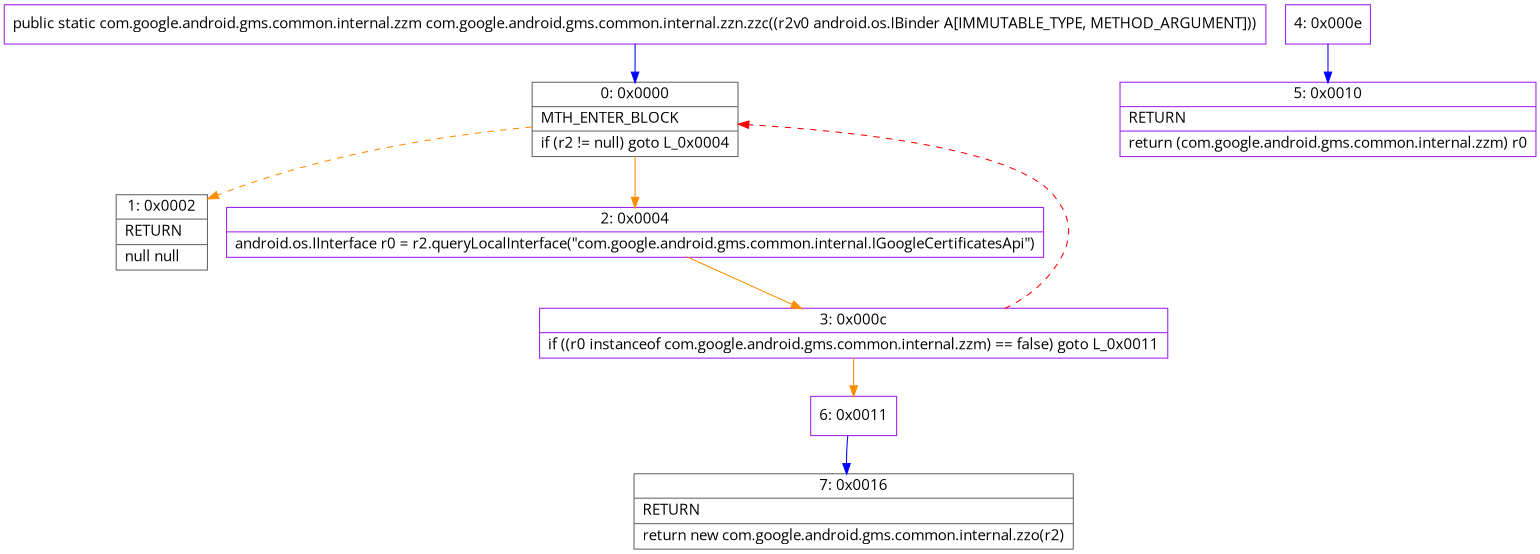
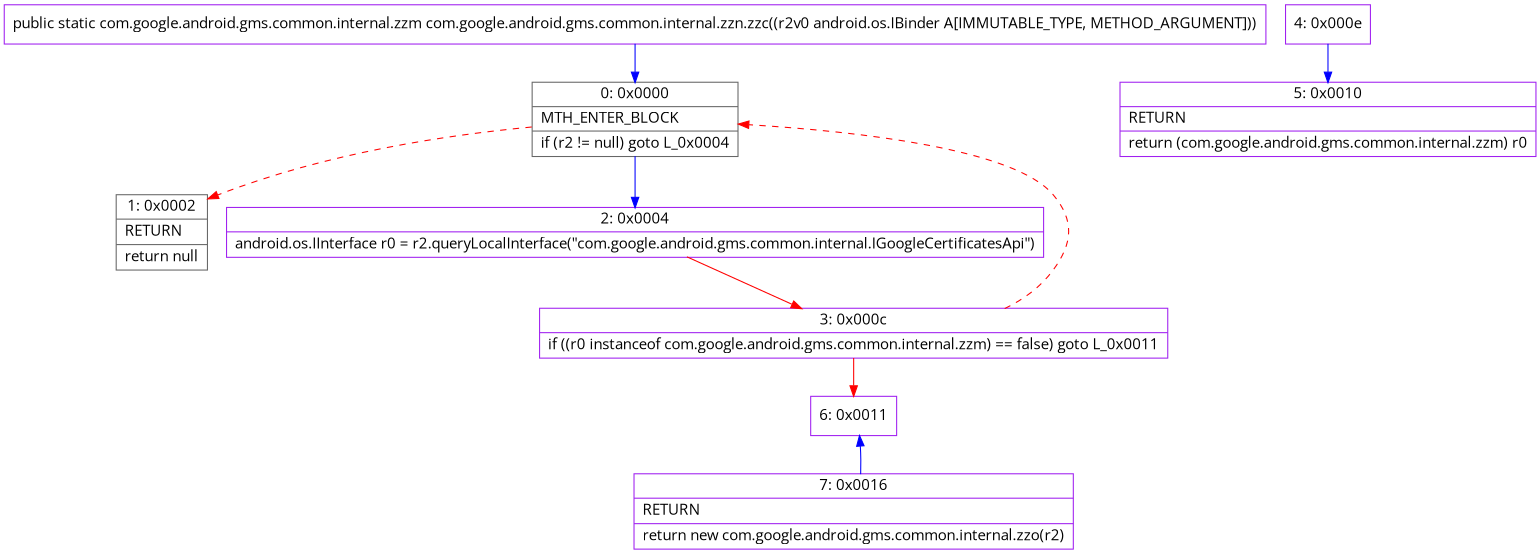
edge "0: 0x0000" -> "1: 0x0002": color darkorange -> red
edge "0: 0x0000" -> "2: 0x0004": color darkorange -> blue
node "1: 0x0002": text "null null" -> "return null"
edge "2: 0x0004" -> "3: 0x000c": color darkorange -> red
edge "3: 0x000c" -> "6: 0x0011": color darkorange -> red
edge "6: 0x0011" -> "7: 0x0016": reversed
node "7: 0x0016": color gray40 -> purple
